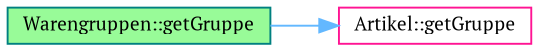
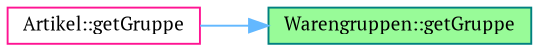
edge "Warengruppen::getGruppe" -> "Artikel::getGruppe": reversed
